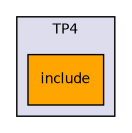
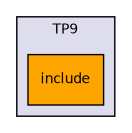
cluster "TP4": label "TP4" -> "TP9"
